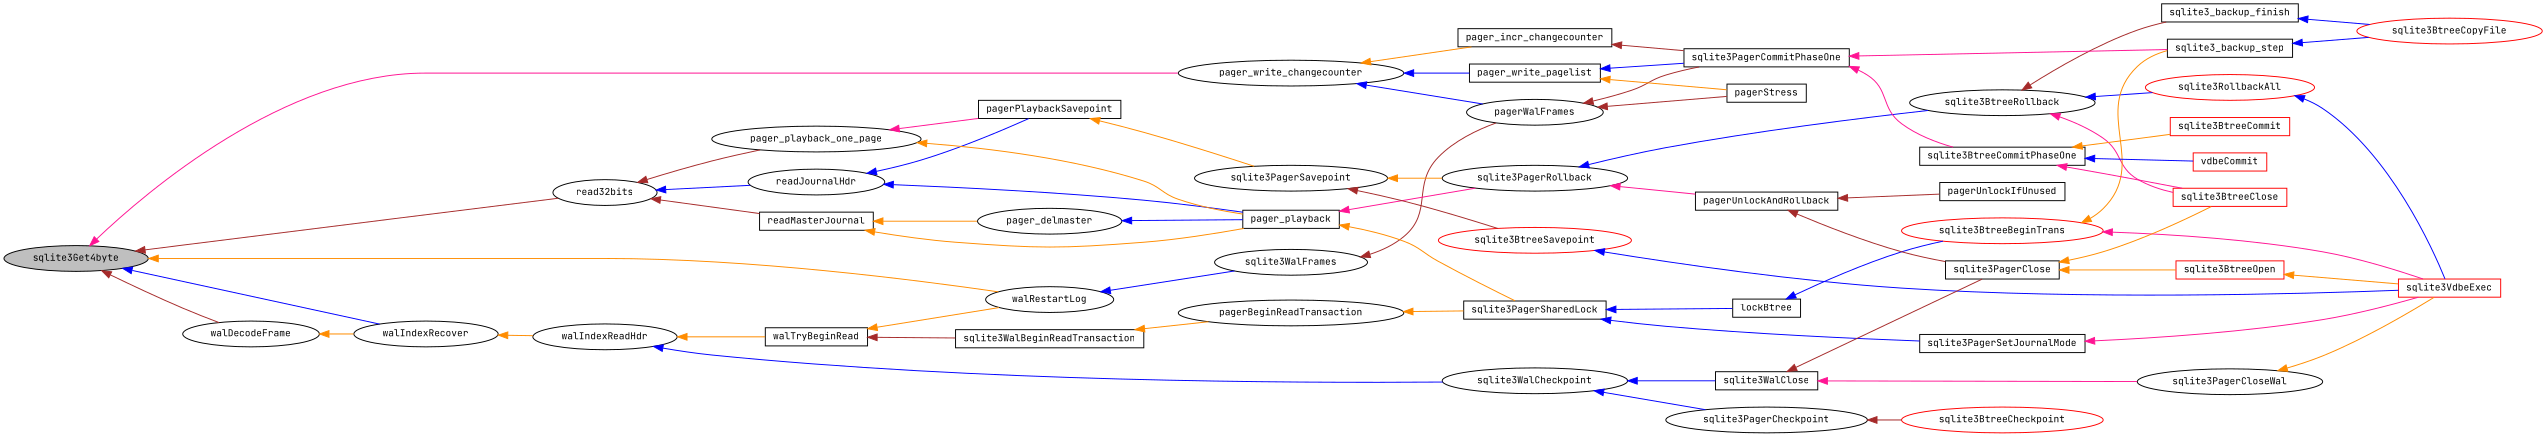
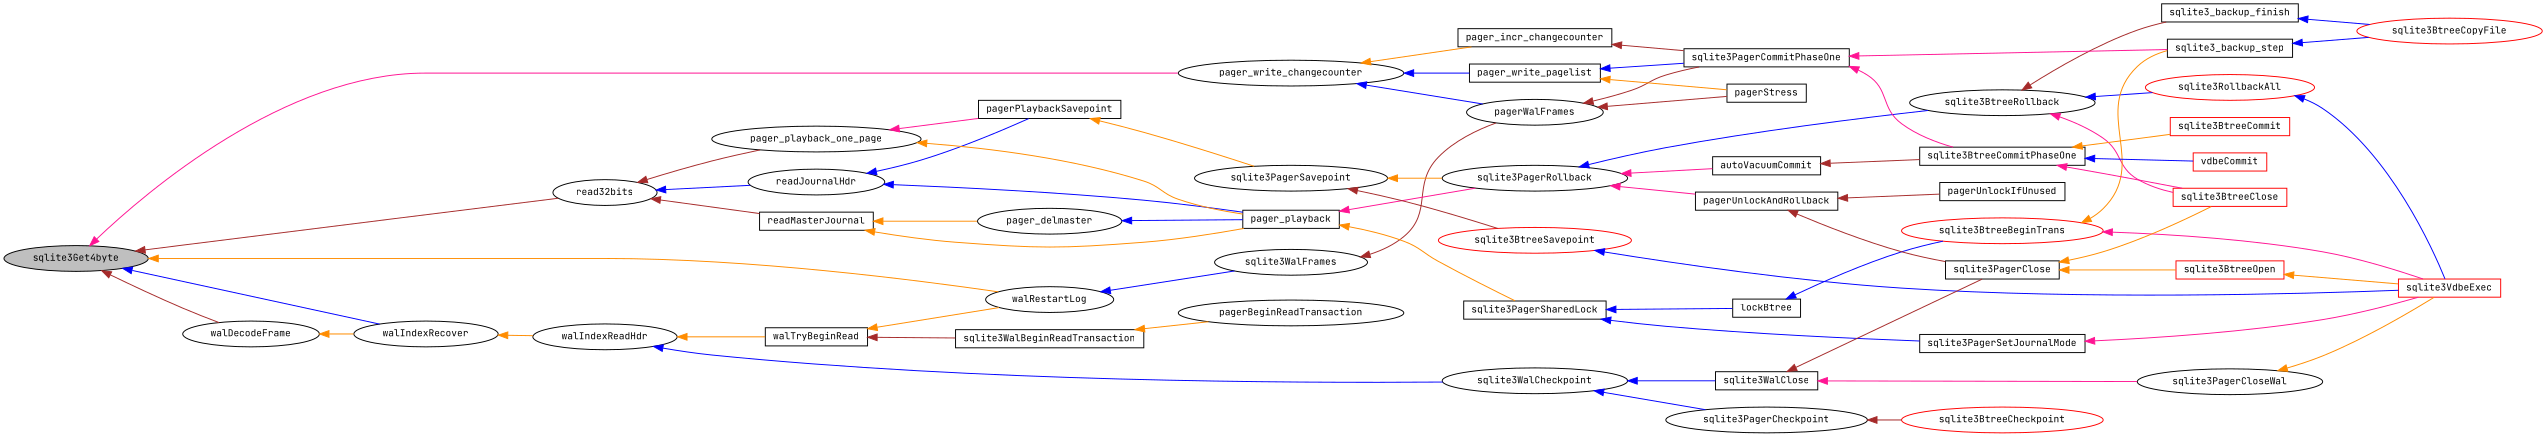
node "autoVacuumCommit": added
edge "sqlite3PagerSharedLock" -> "pagerBeginReadTransaction": removed
